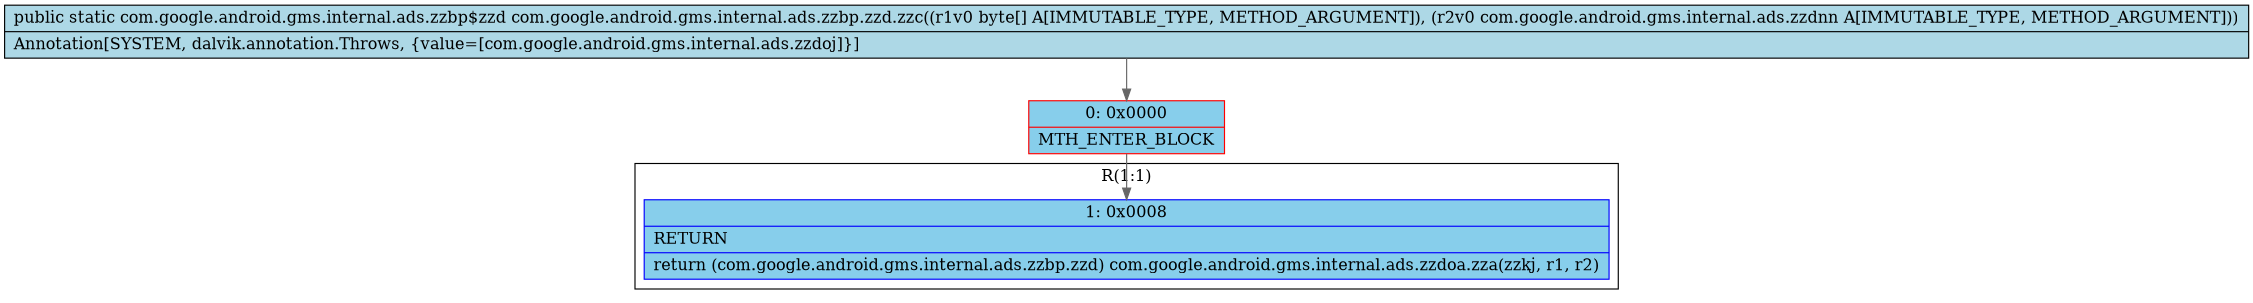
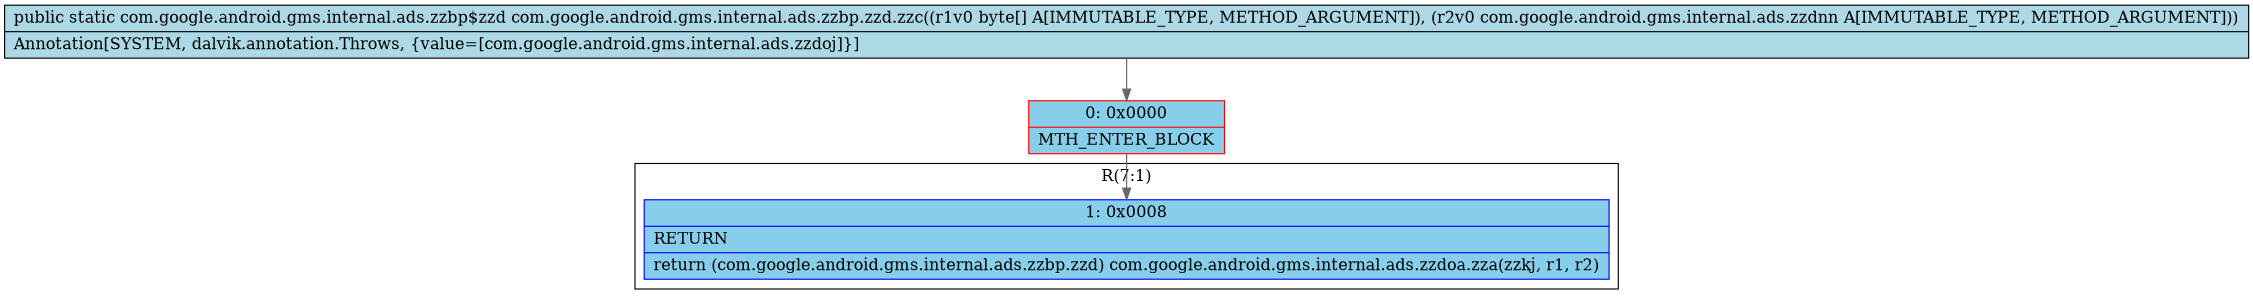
cluster "R(1:1)": label "R(1:1)" -> "R(7:1)"
